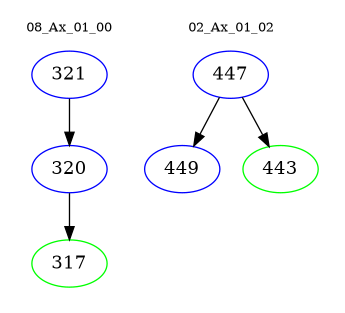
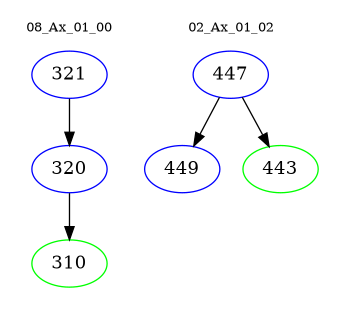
node "317": label "317" -> "310"
